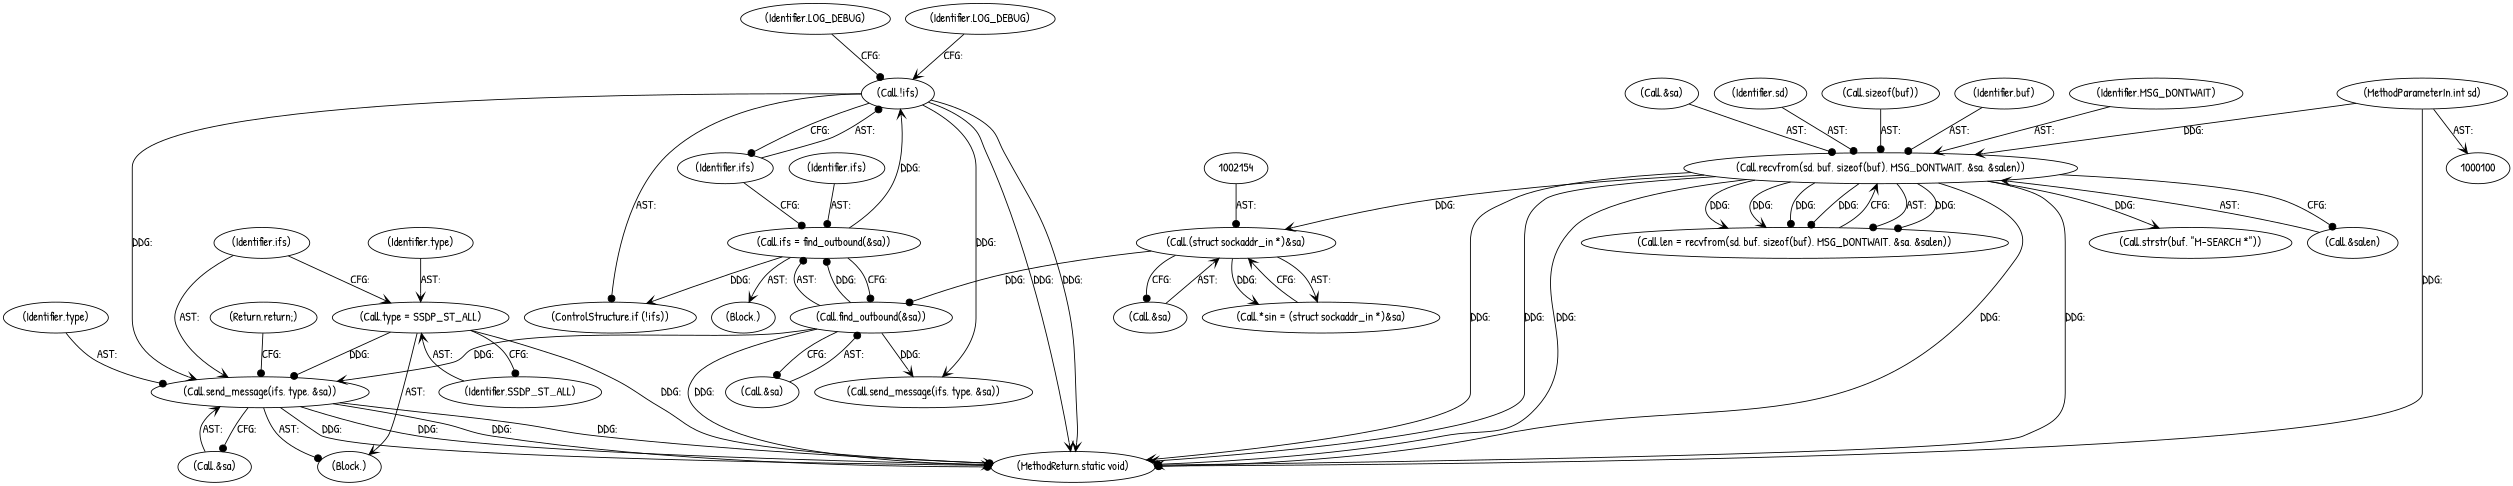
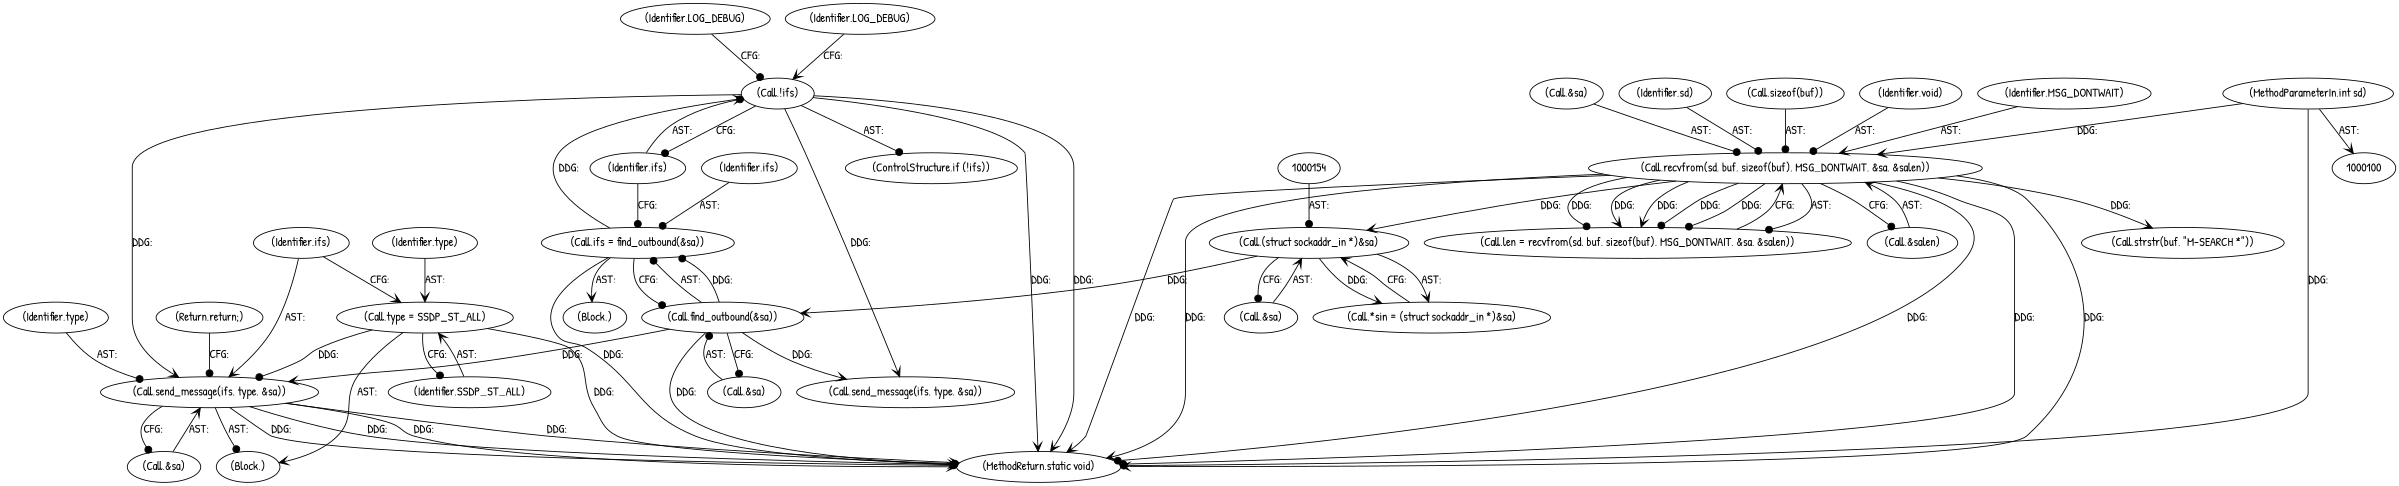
node "(Identifier,buf)": label "(Identifier,buf)" -> "(Identifier,void)"
node "1002154": label "1002154" -> "1000154"
edge "(Call,(struct sockaddr_in *)&sa)" -> "(Call,find_outbound(&sa))": arrowhead dot -> vee
edge "(Call,ifs = find_outbound(&sa))" -> "(ControlStructure,if (!ifs))": now "(Call,ifs = find_outbound(&sa))" -> "(MethodReturn,static void)"
